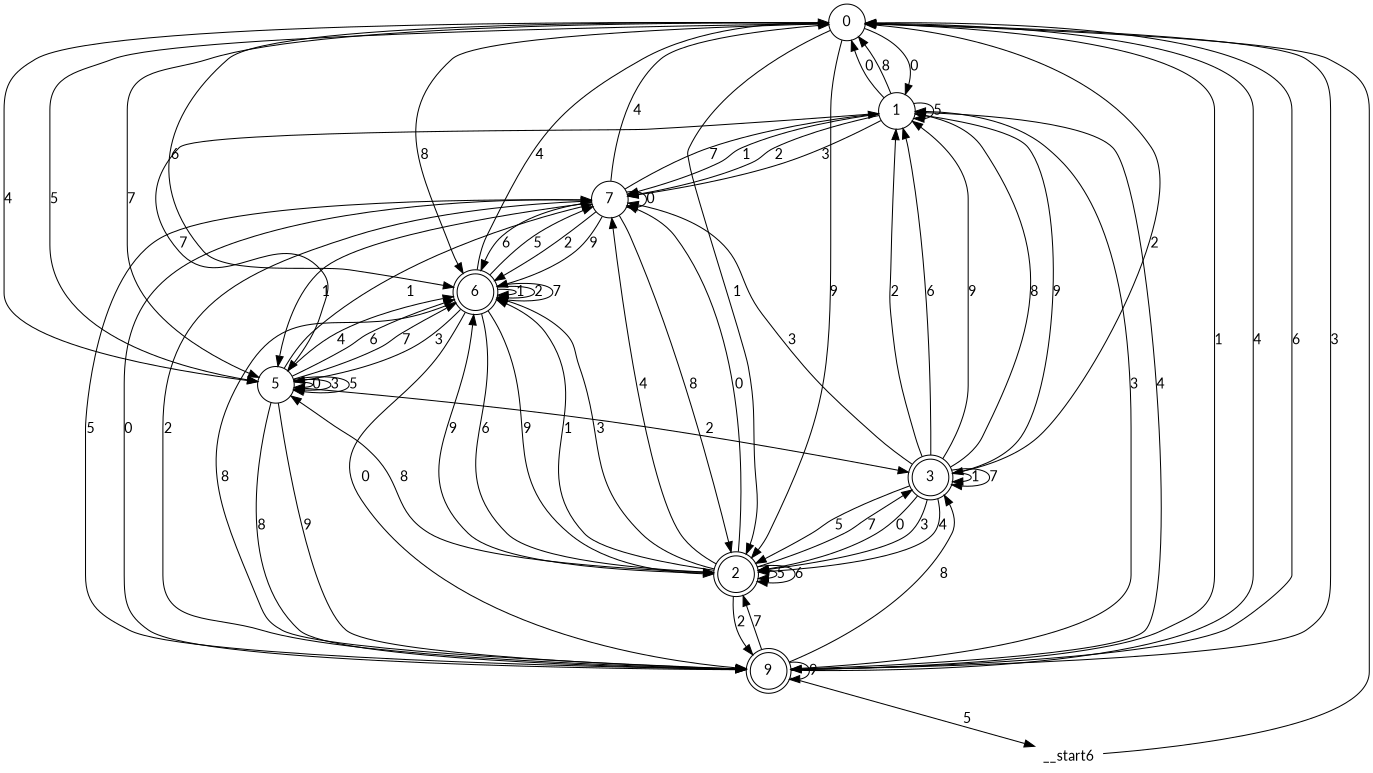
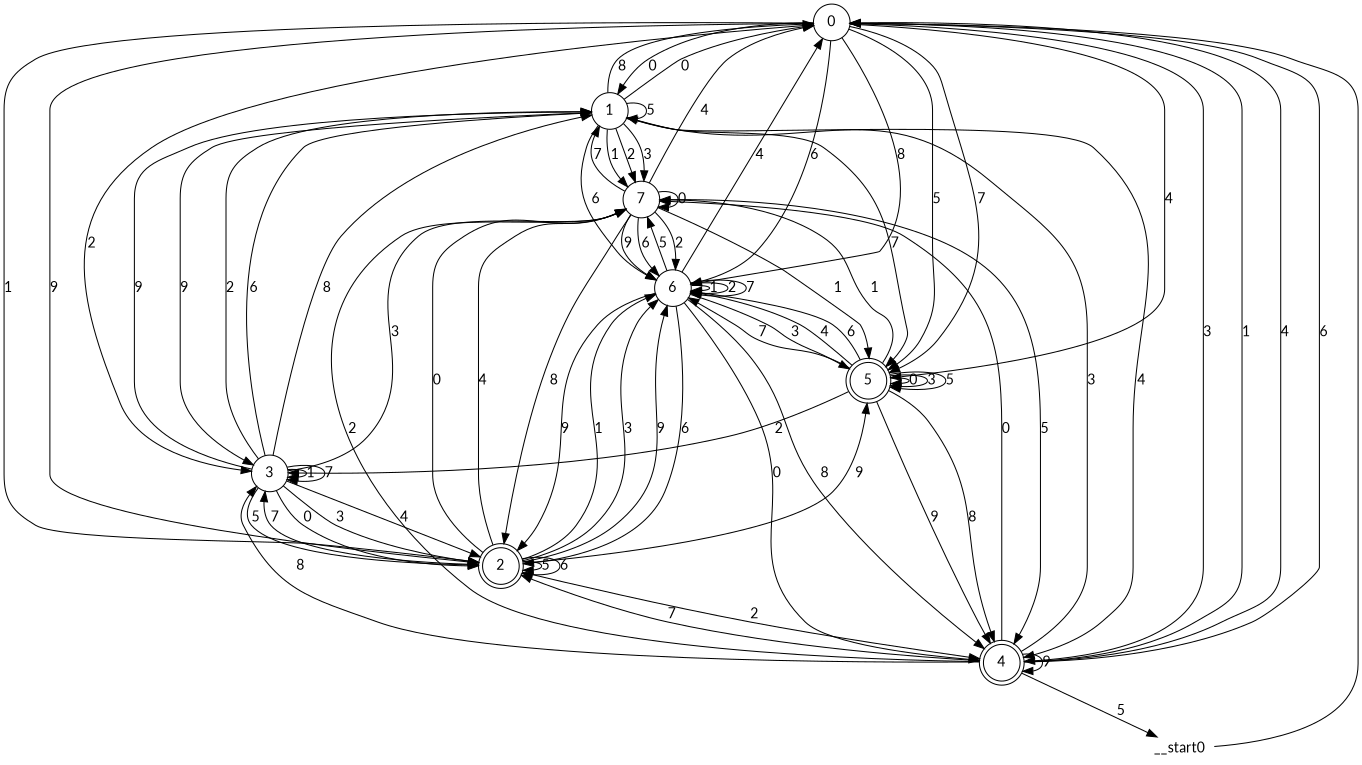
edge "3" -> "0": reversed
edge "1" -> "6": added, label "6"
node "6": shape doublecircle -> circle
node "5": shape circle -> doublecircle
edge "2" -> "5": label "8" -> "9"
node "3": shape doublecircle -> circle
node "9": label "9" -> "4"
node "__start6": label "__start6" -> "__start0"
